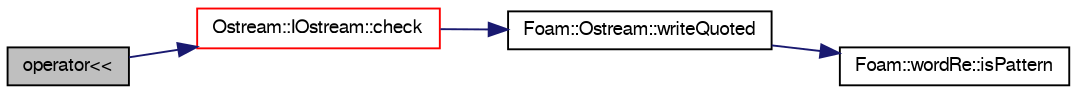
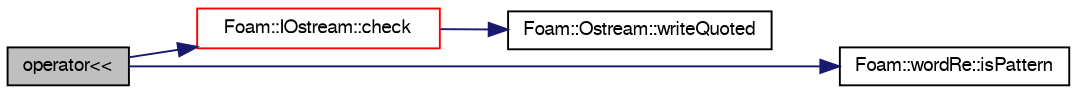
node "Ostream::IOstream::check": label "Ostream::IOstream::check" -> "Foam::IOstream::check"
edge "Foam::Ostream::writeQuoted" -> "Foam::wordRe::isPattern": now "operator<<" -> "Foam::wordRe::isPattern"
